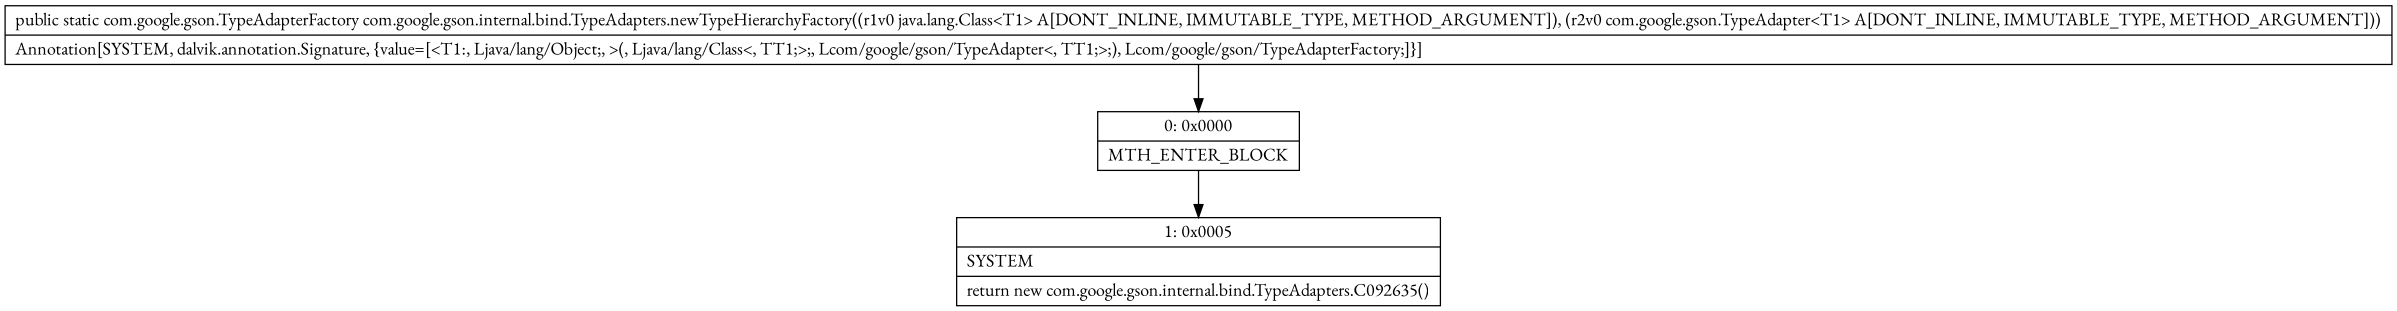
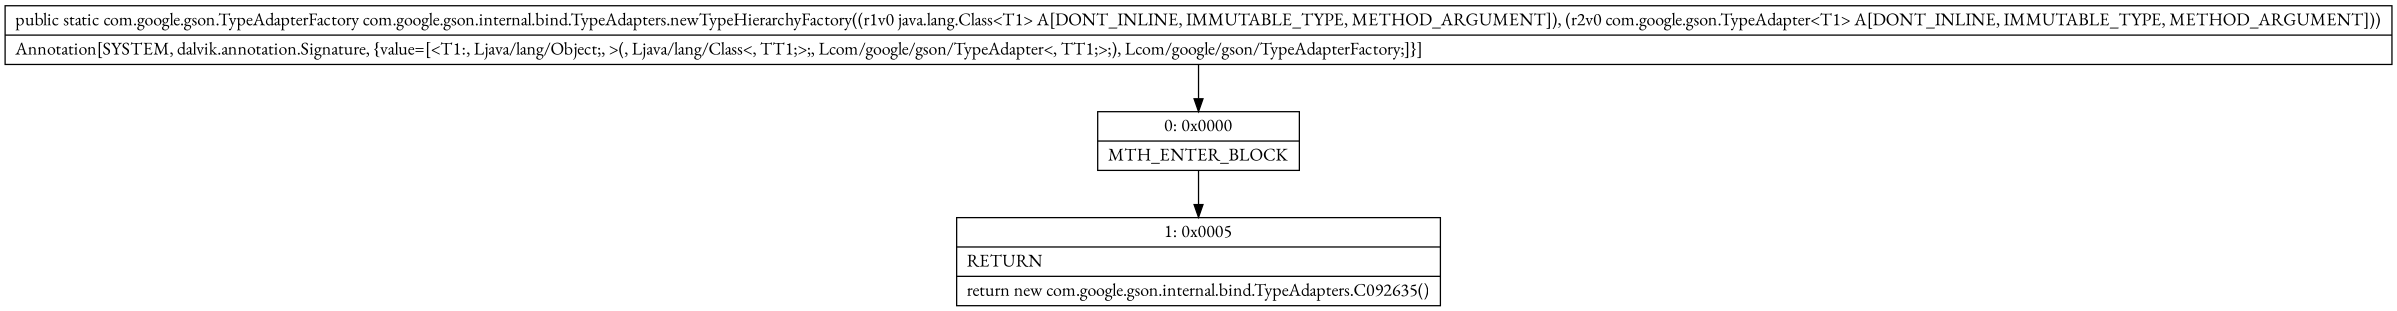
node "1: 0x0005": text "SYSTEM" -> "RETURN"
